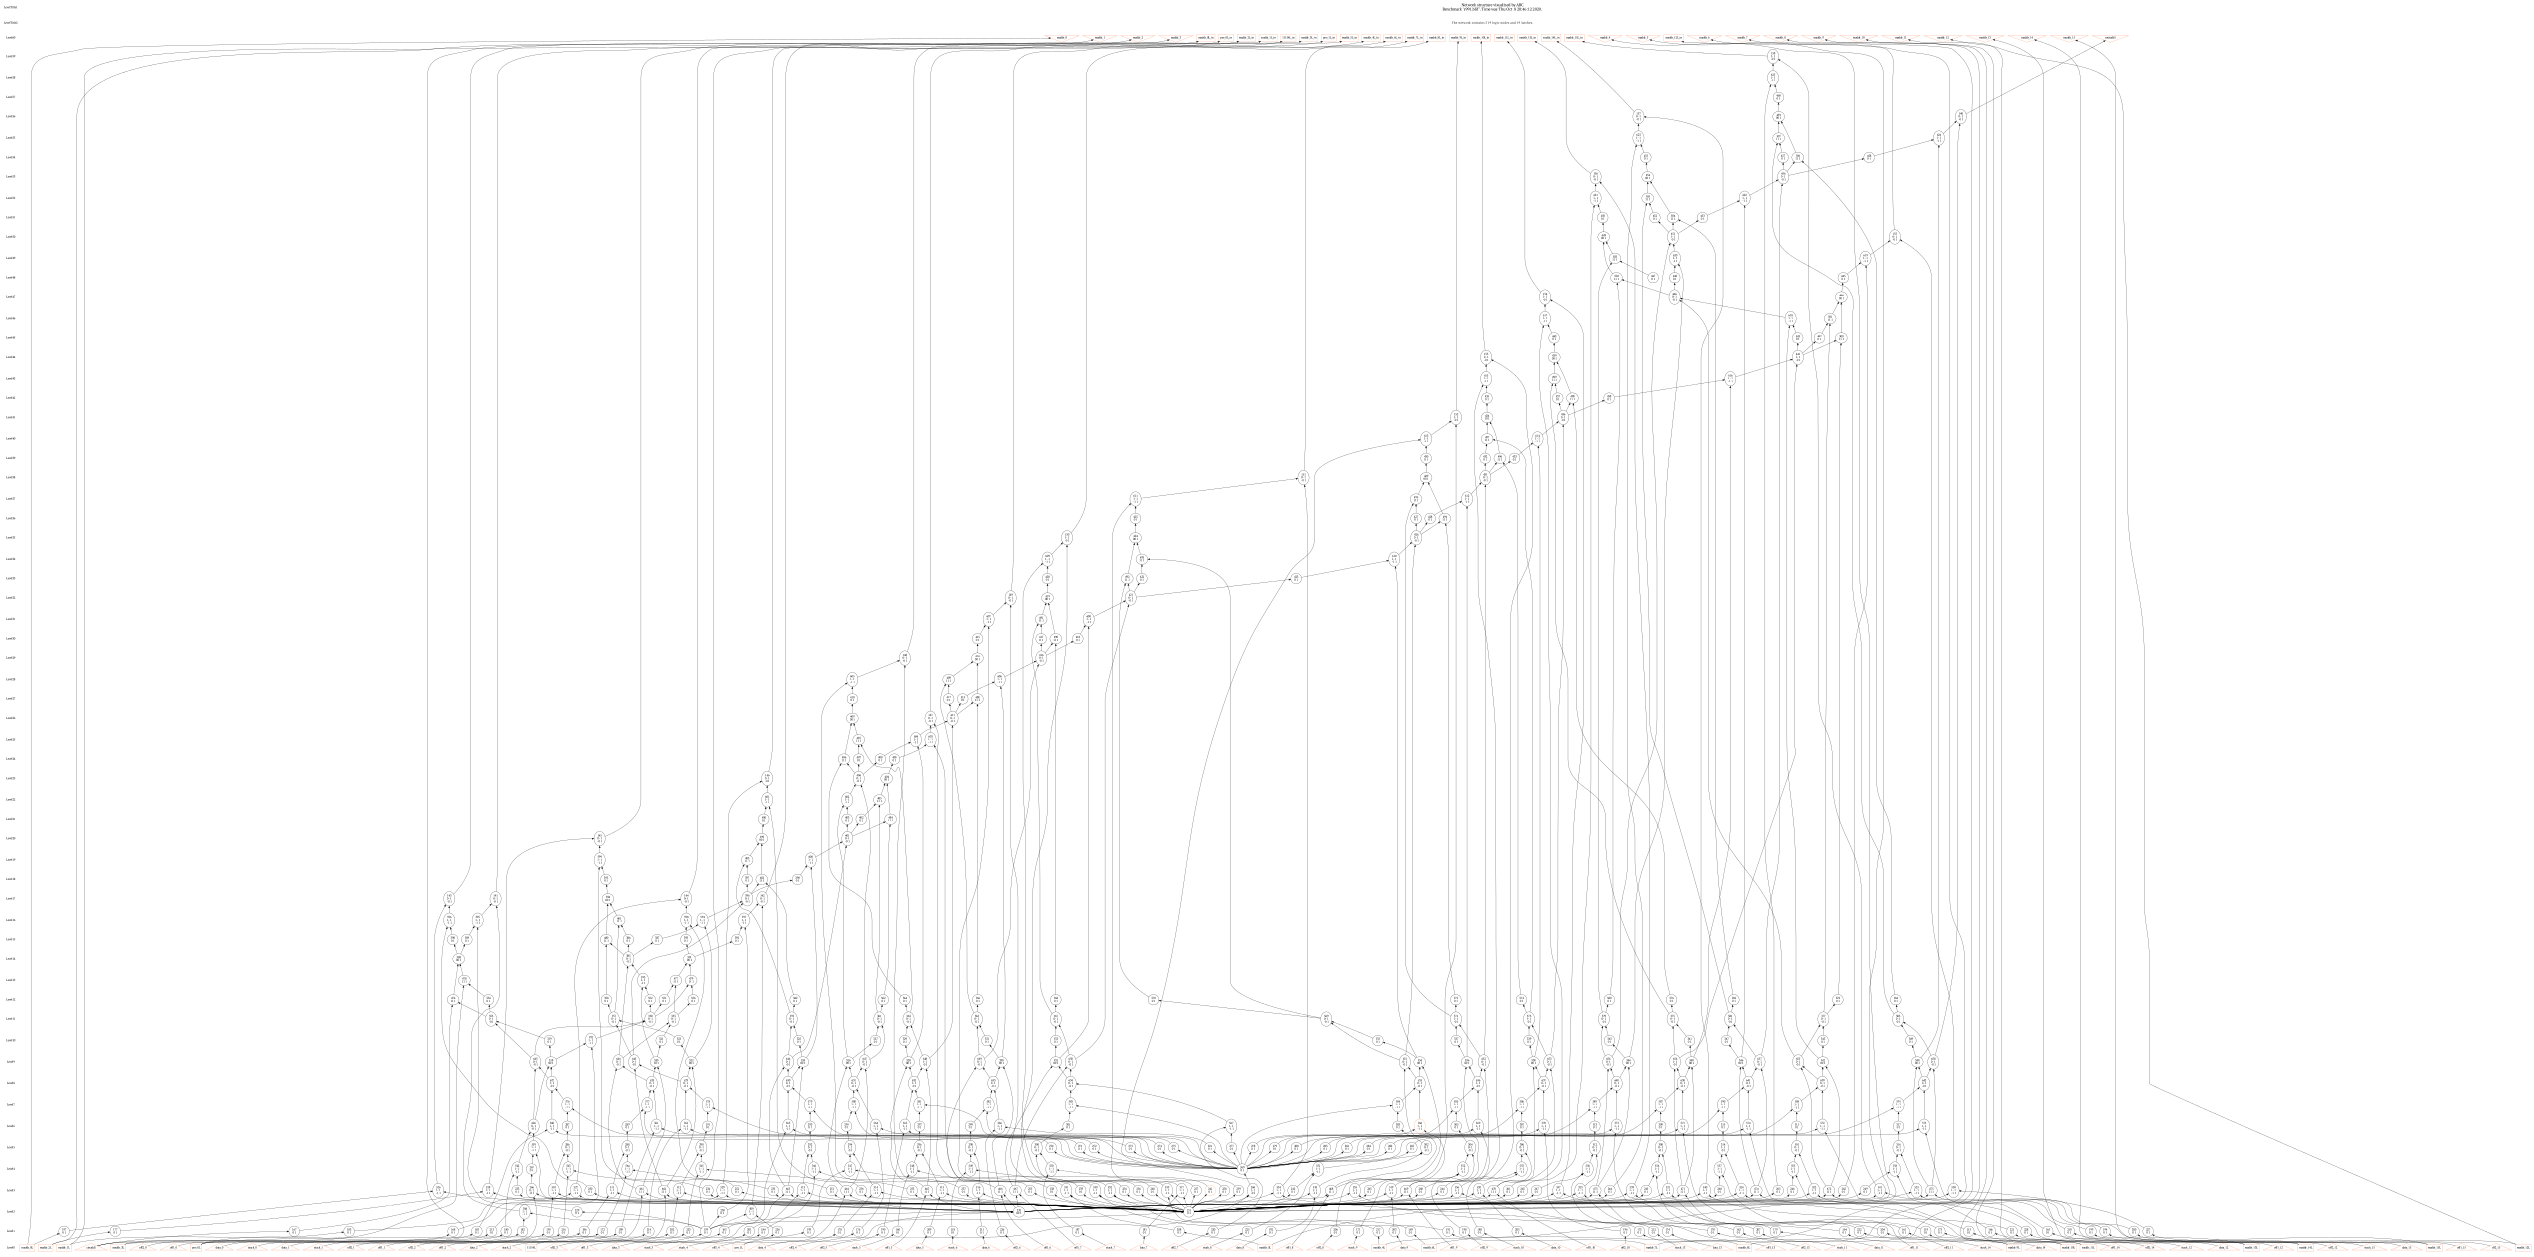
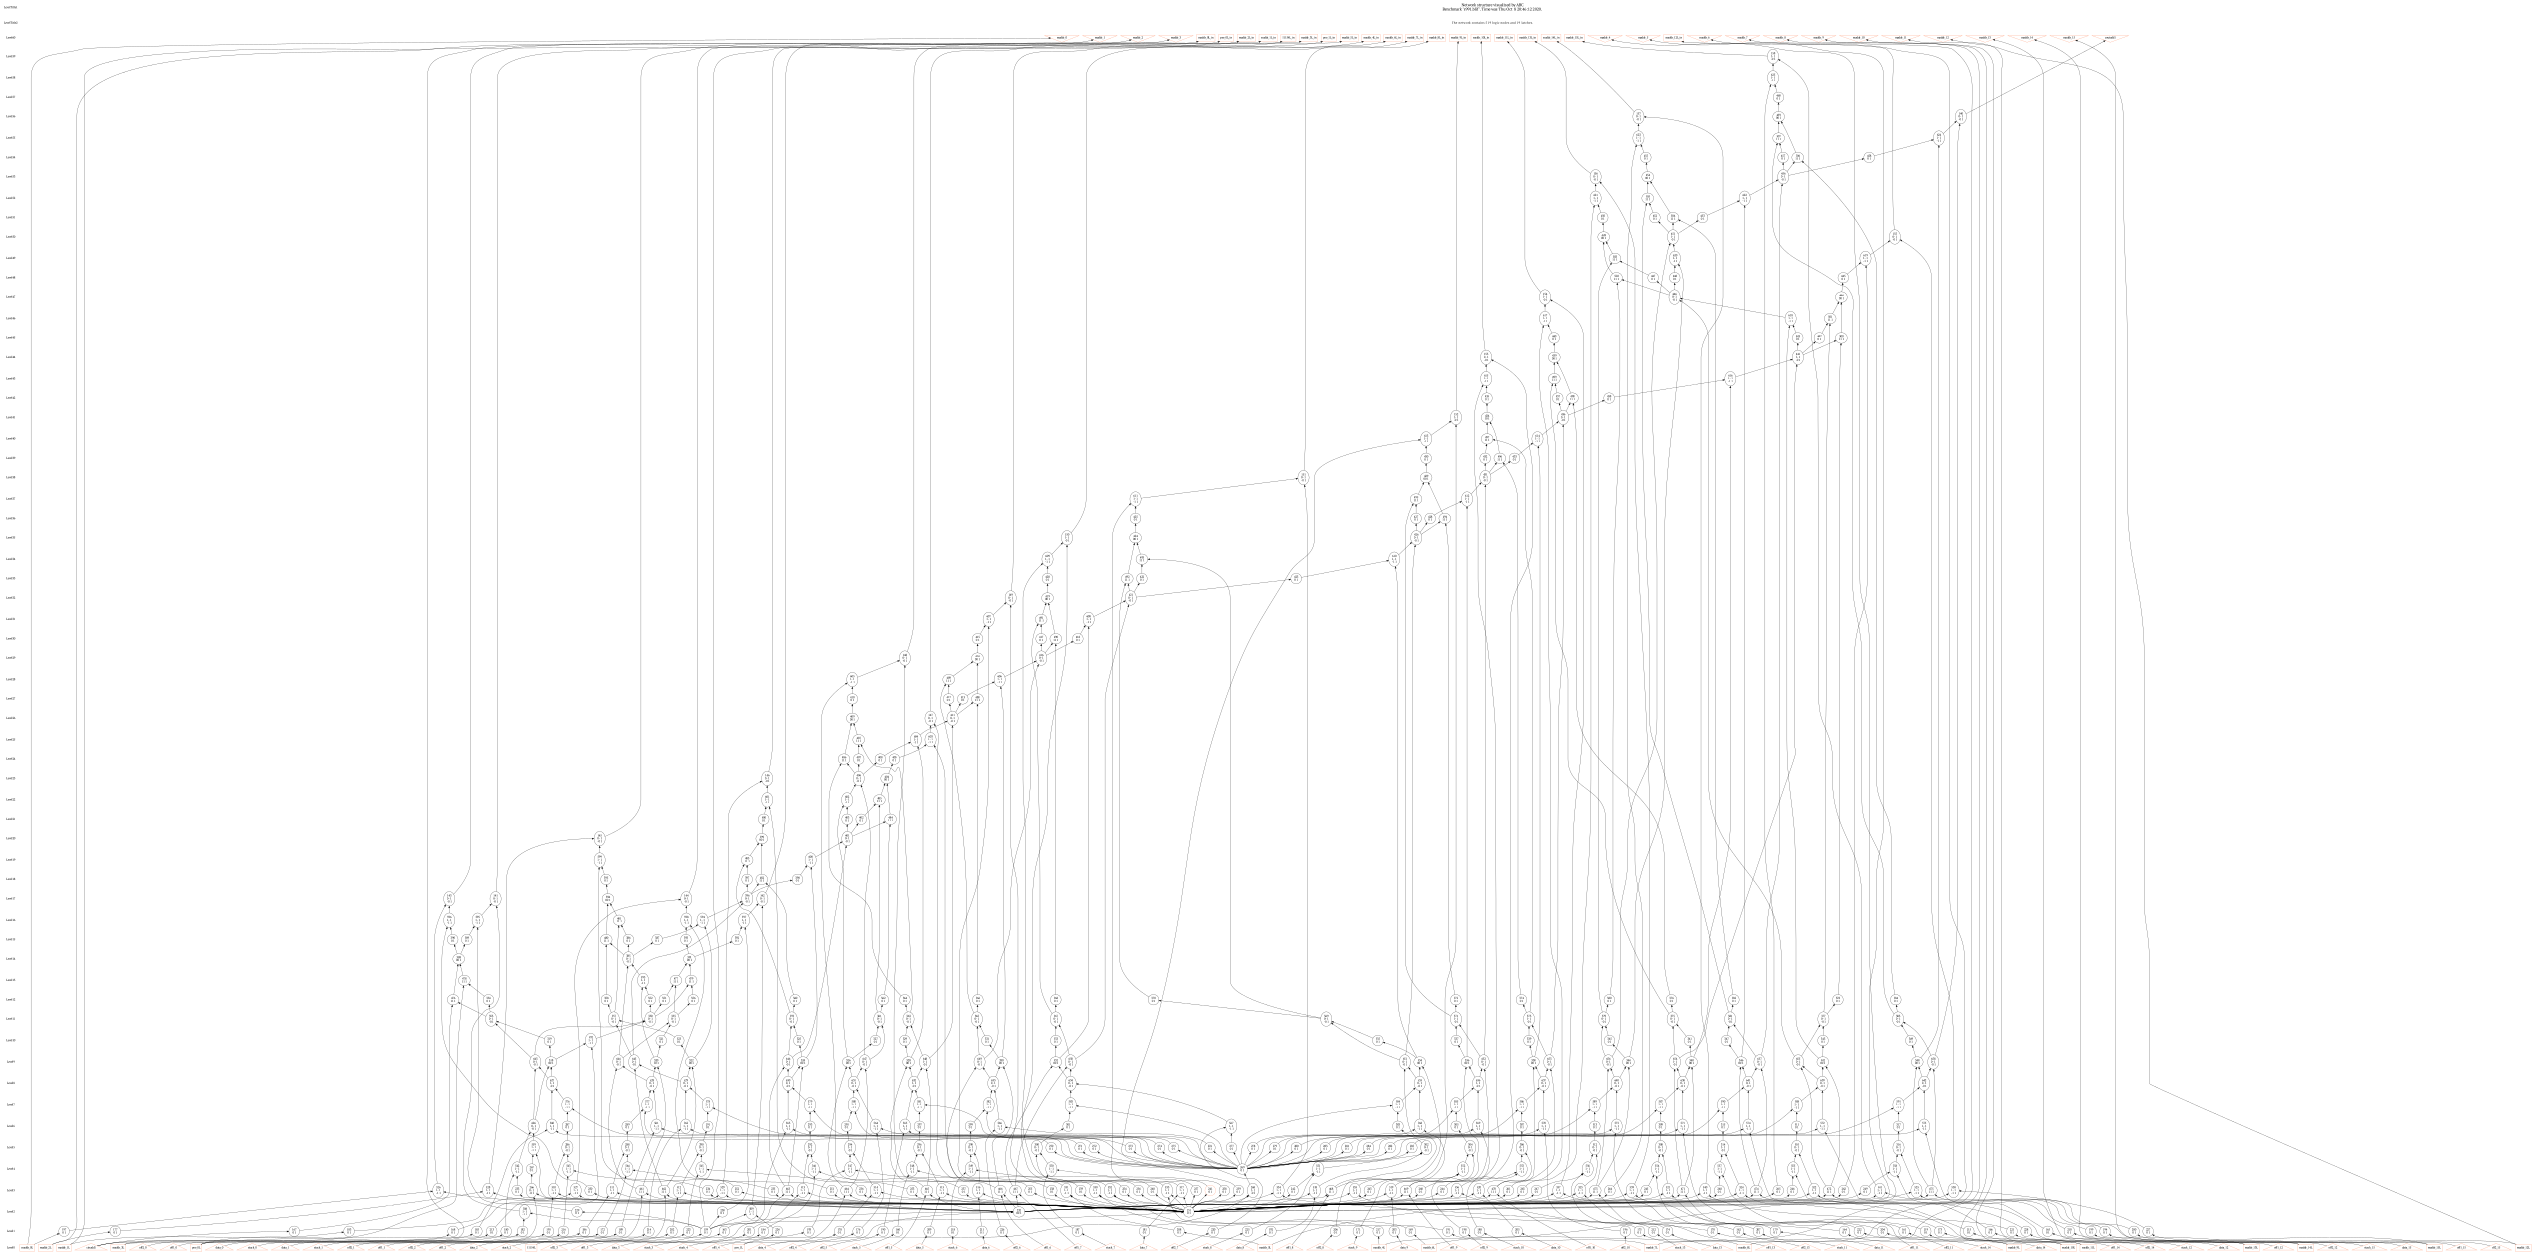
edge "446 0- 1 -0 1" -> "447 0 1": added
node "568 1- 1 -1 1": color coral -> black
